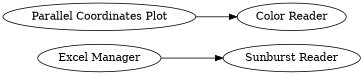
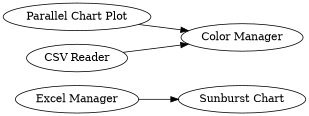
node "Parallel Coordinates Plot": label "Parallel Coordinates Plot" -> "Parallel Chart Plot"
node "Color Reader": label "Color Reader" -> "Color Manager"
node "CSV Reader": added
node "Sunburst Reader": label "Sunburst Reader" -> "Sunburst Chart"
